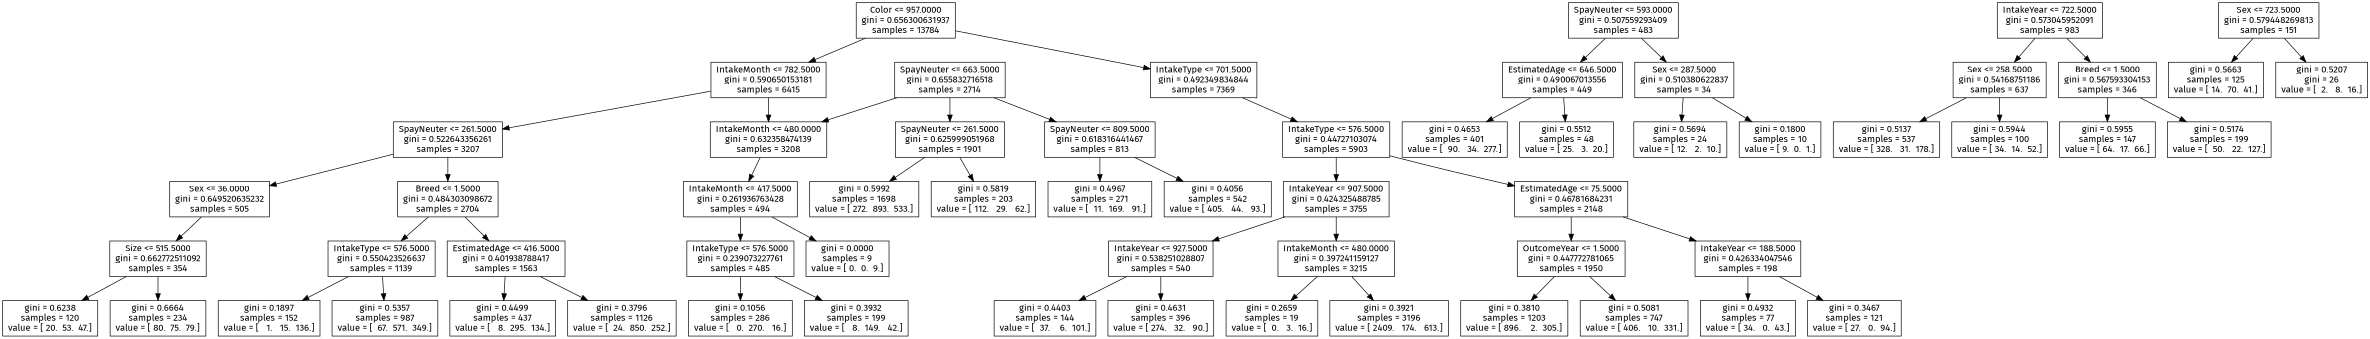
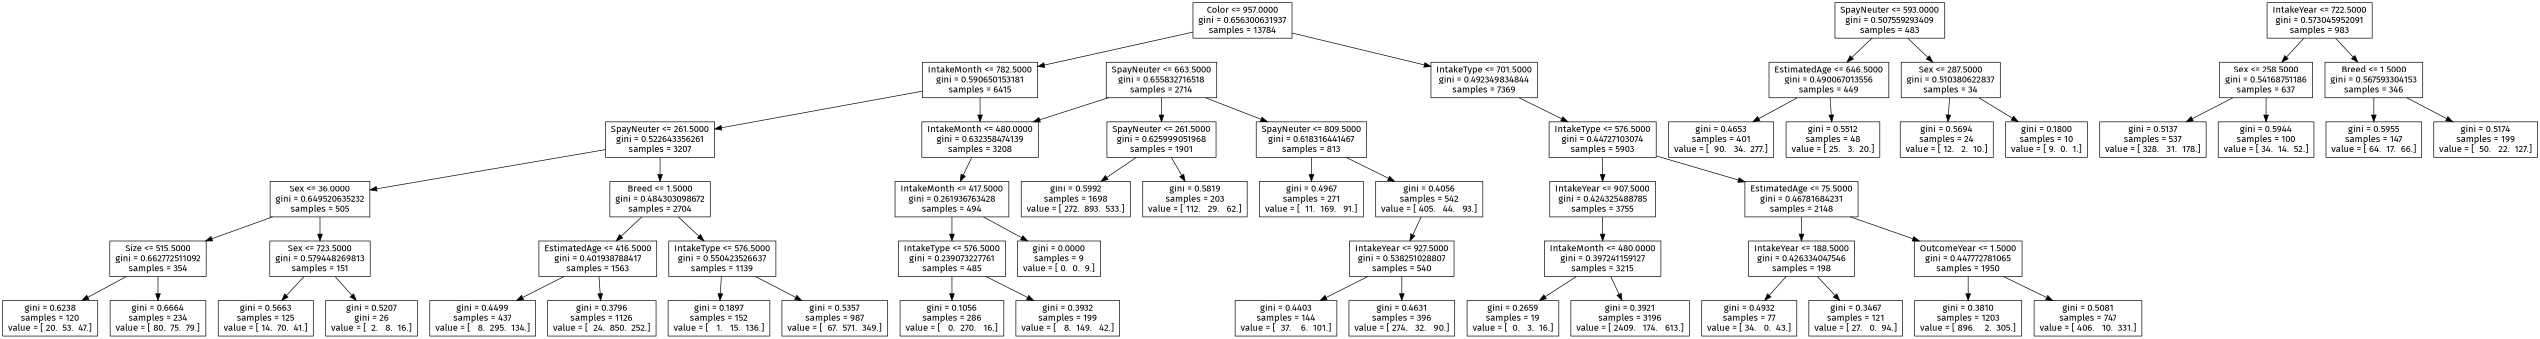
edge "Sex <= 36.0000 gini = 0.649520635232 samples = 505" -> "Sex <= 723.5000 gini = 0.579448269813 samples = 151": added
edge "IntakeYear <= 907.5000 gini = 0.424325488785 samples = 3755" -> "IntakeYear <= 927.5000 gini = 0.538251028807 samples = 540": now "gini = 0.4056 samples = 542 value = [ 405.   44.   93.]" -> "IntakeYear <= 927.5000 gini = 0.538251028807 samples = 540"
